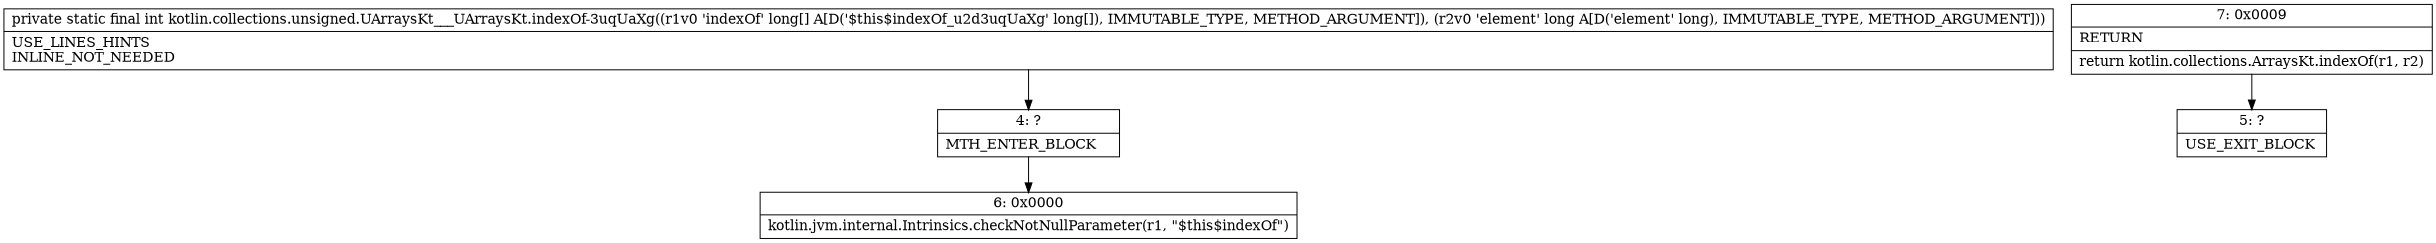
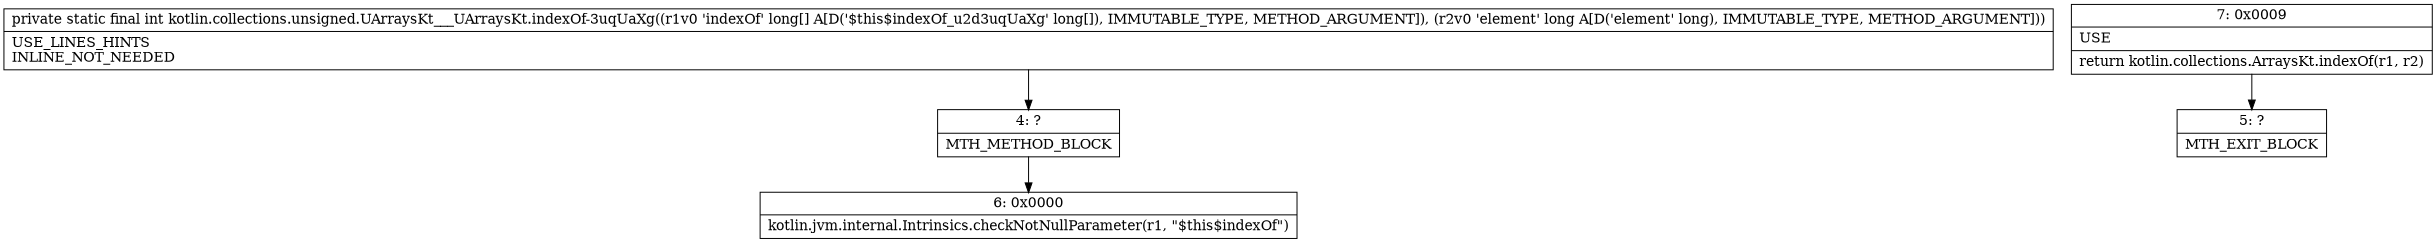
node "7: 0x0009": text "RETURN" -> "USE"
node "4: ?": text "MTH_ENTER_BLOCK" -> "MTH_METHOD_BLOCK"
node "5: ?": text "USE_EXIT_BLOCK" -> "MTH_EXIT_BLOCK"
